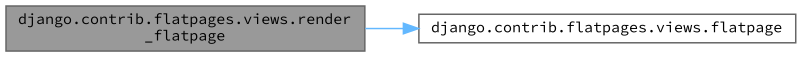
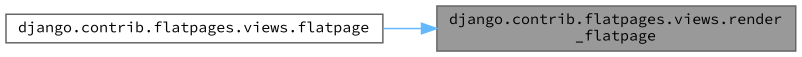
edge "django.contrib.flatpages.views.render _flatpage" -> "django.contrib.flatpages.views.flatpage": reversed
